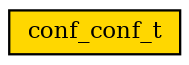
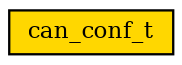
node "conf_conf_t": label "conf_conf_t" -> "can_conf_t"
